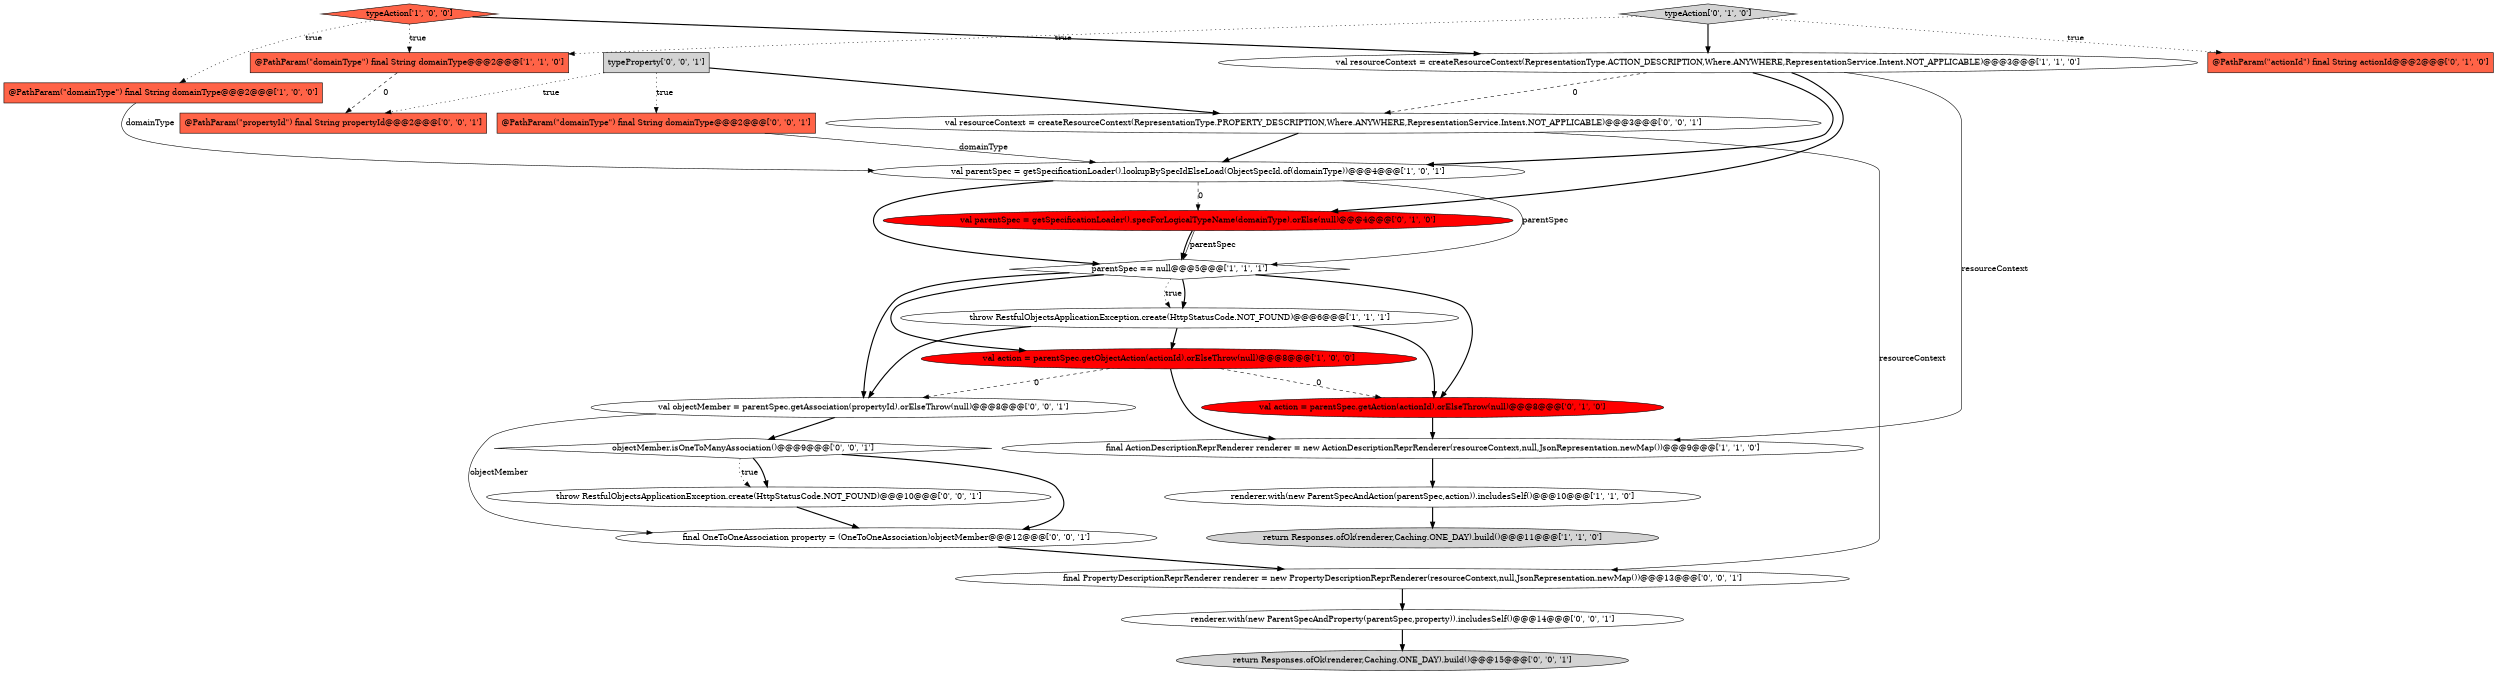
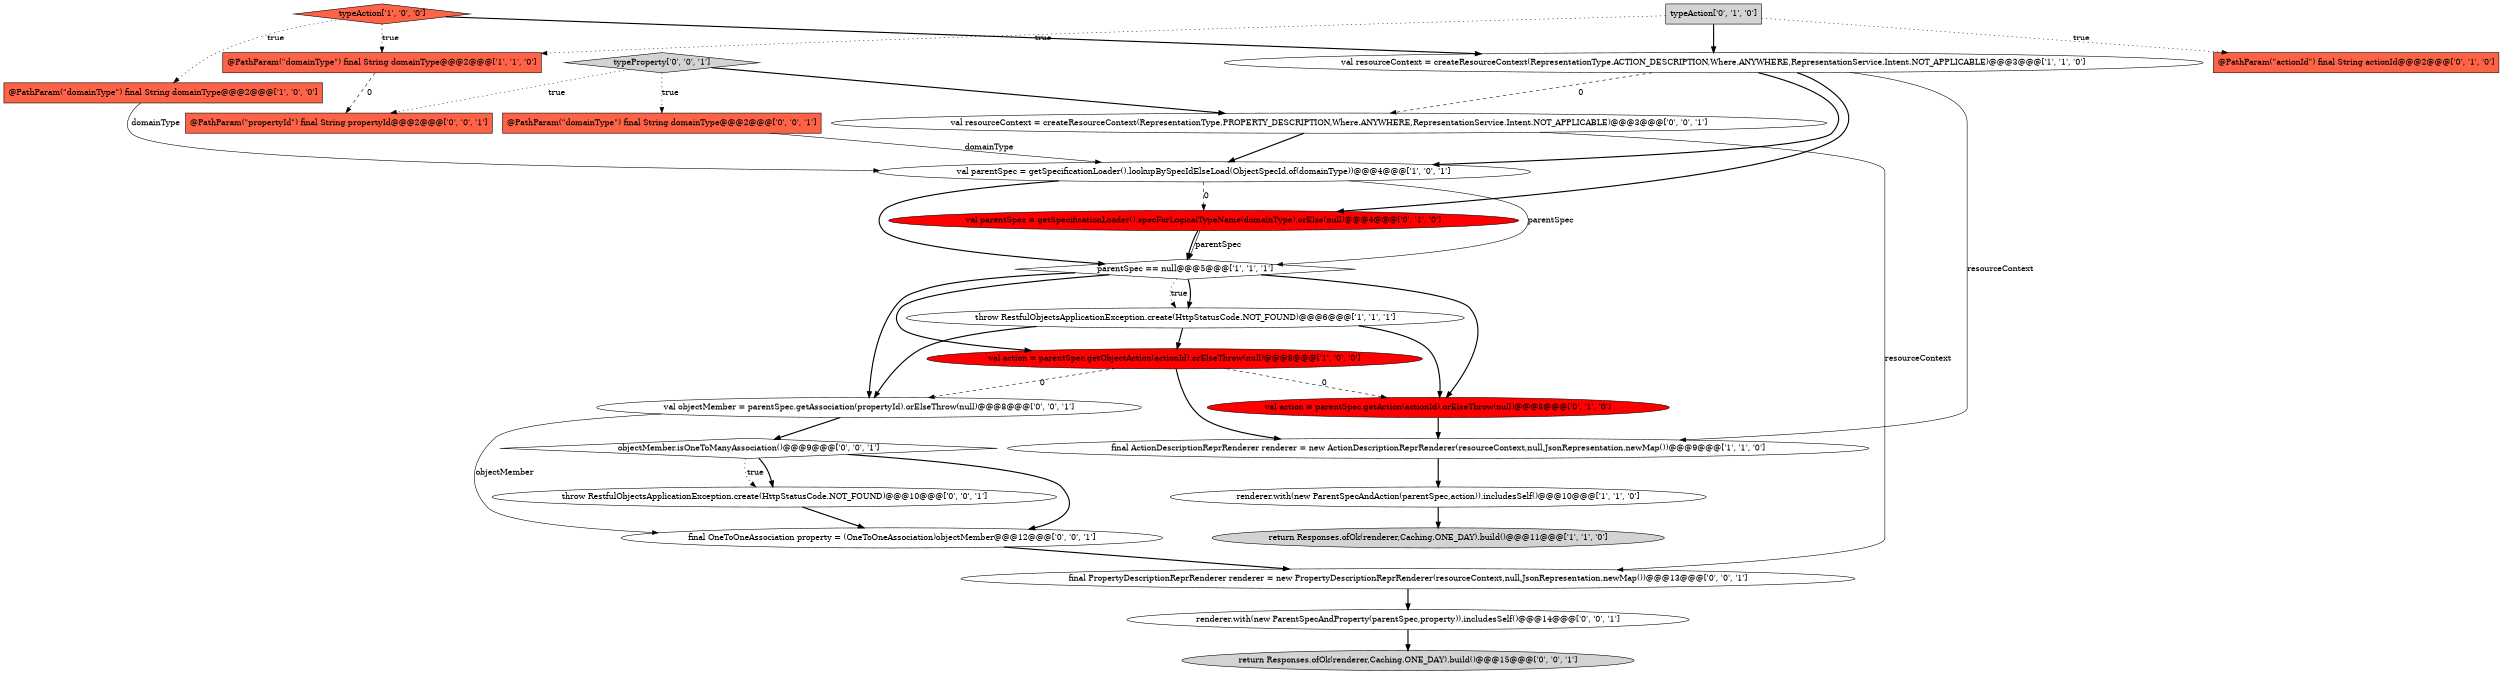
node "typeAction['0', '1', '0']": shape diamond -> box
node "typeProperty['0', '0', '1']": shape box -> diamond
